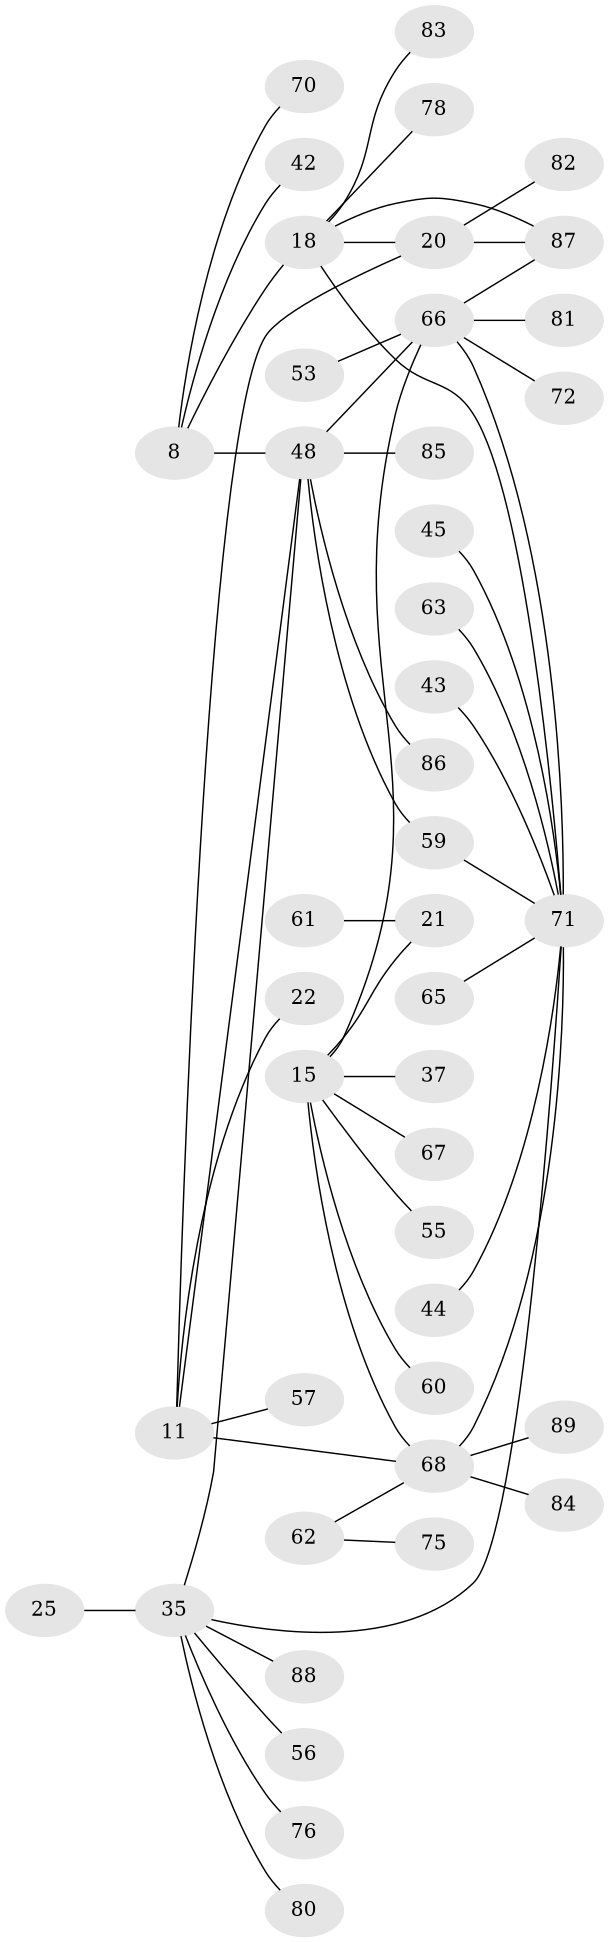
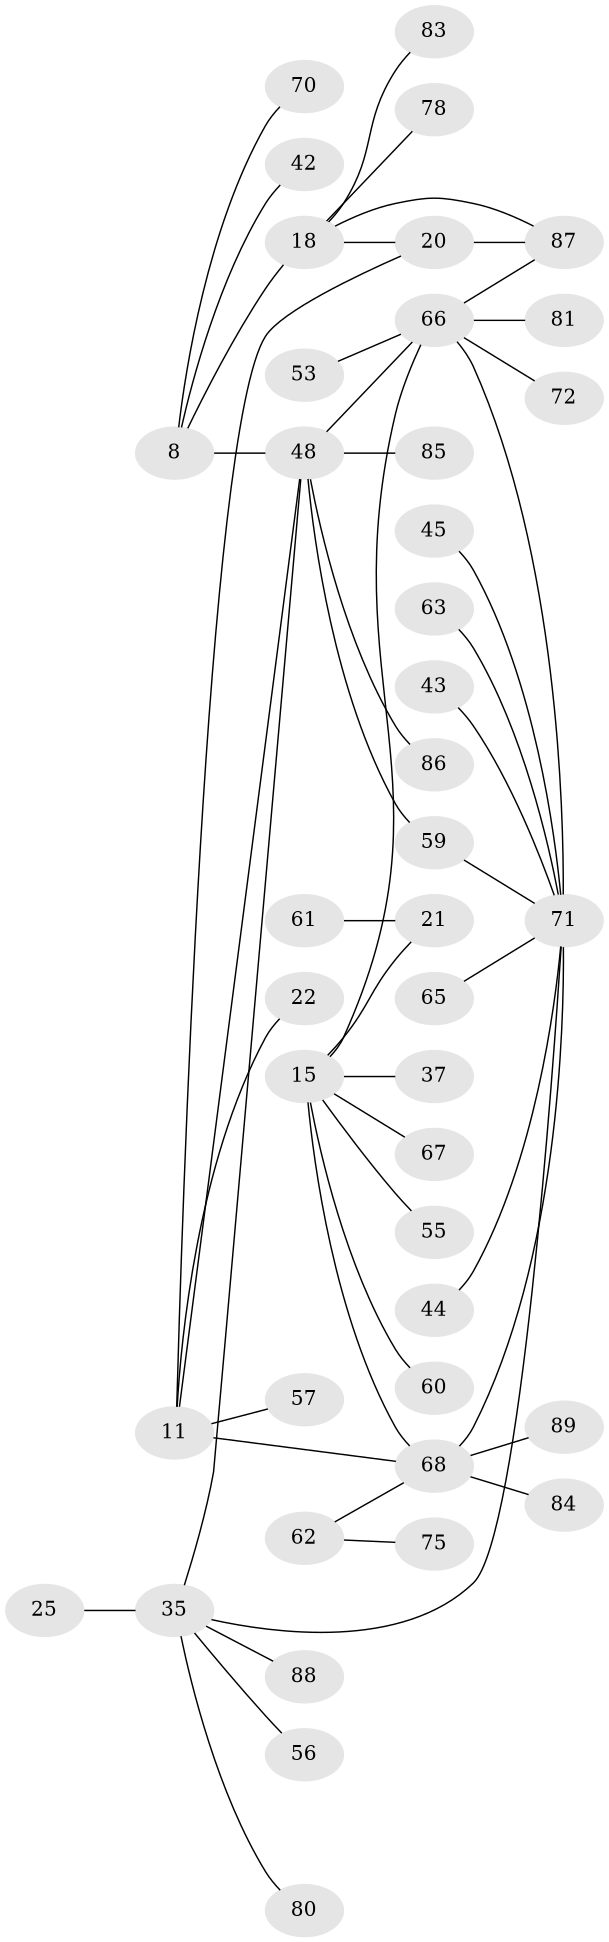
node "82": removed
edge "18" -- "71": removed
node "76": removed
